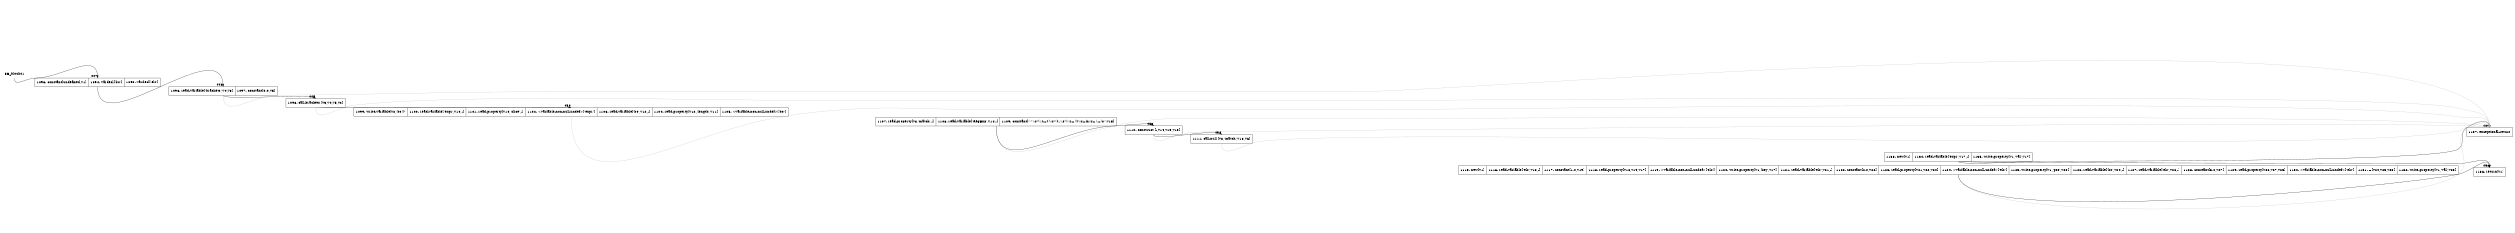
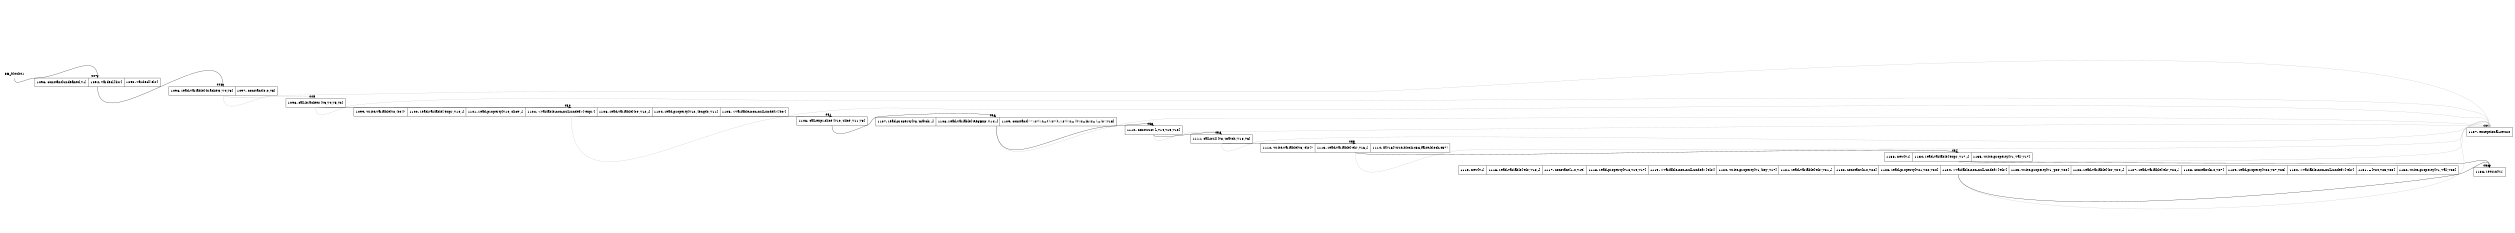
edge "1096: read-variable['brackets',v4,v3]" -> "1098: call-brackets [v3,v4,v5,v2]": color black -> gray
node "1106: call-expr.slice [v10,'slice',v11,v8]": added
node "1112: write-variable[v6,'els']*": added
edge "1133: new[v1]" -> "1137: exceptional-return": color black -> gray
